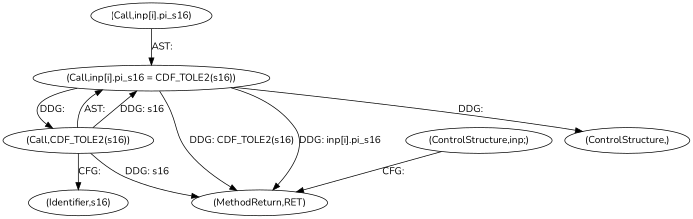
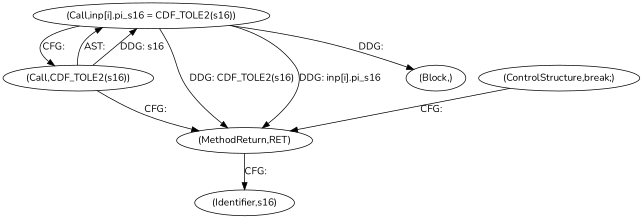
node "(Call,inp[i].pi_s16)": removed
edge "(Call,inp[i].pi_s16 = CDF_TOLE2(s16))" -> "(Call,CDF_TOLE2(s16))": label "DDG: " -> "CFG: "
node "(ControlStructure,inp;)": label "(ControlStructure,inp;)" -> "(ControlStructure,break;)"
node "(ControlStructure,)": label "(ControlStructure,)" -> "(Block,)"
edge "(Call,CDF_TOLE2(s16))" -> "(Identifier,s16)": now "(MethodReturn,RET)" -> "(Identifier,s16)"
edge "(Call,CDF_TOLE2(s16))" -> "(MethodReturn,RET)": label "DDG: s16" -> "CFG: "
